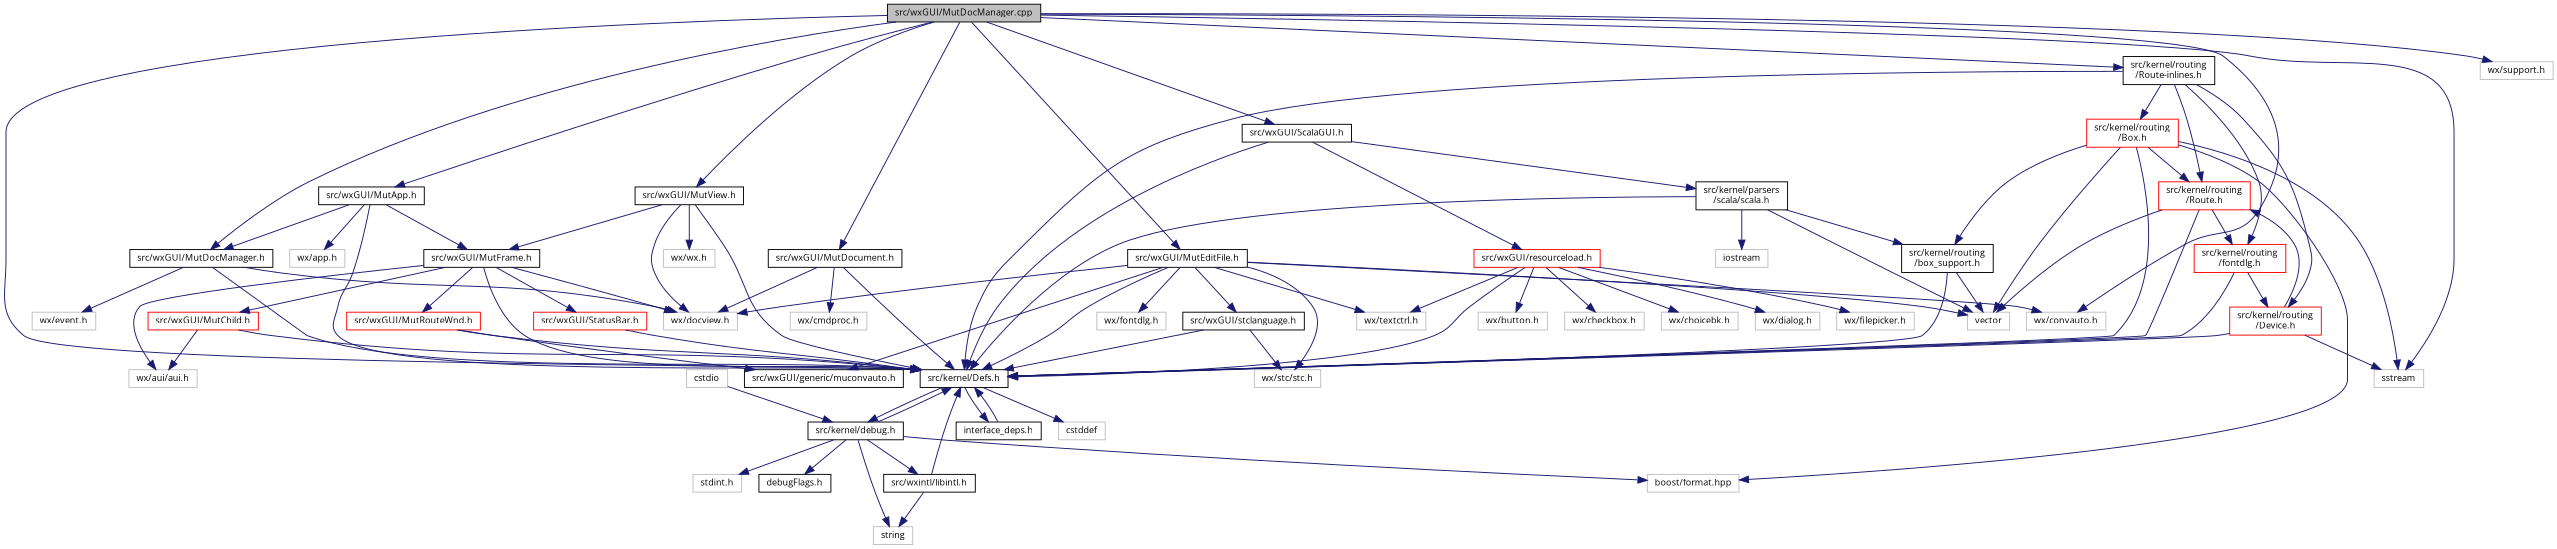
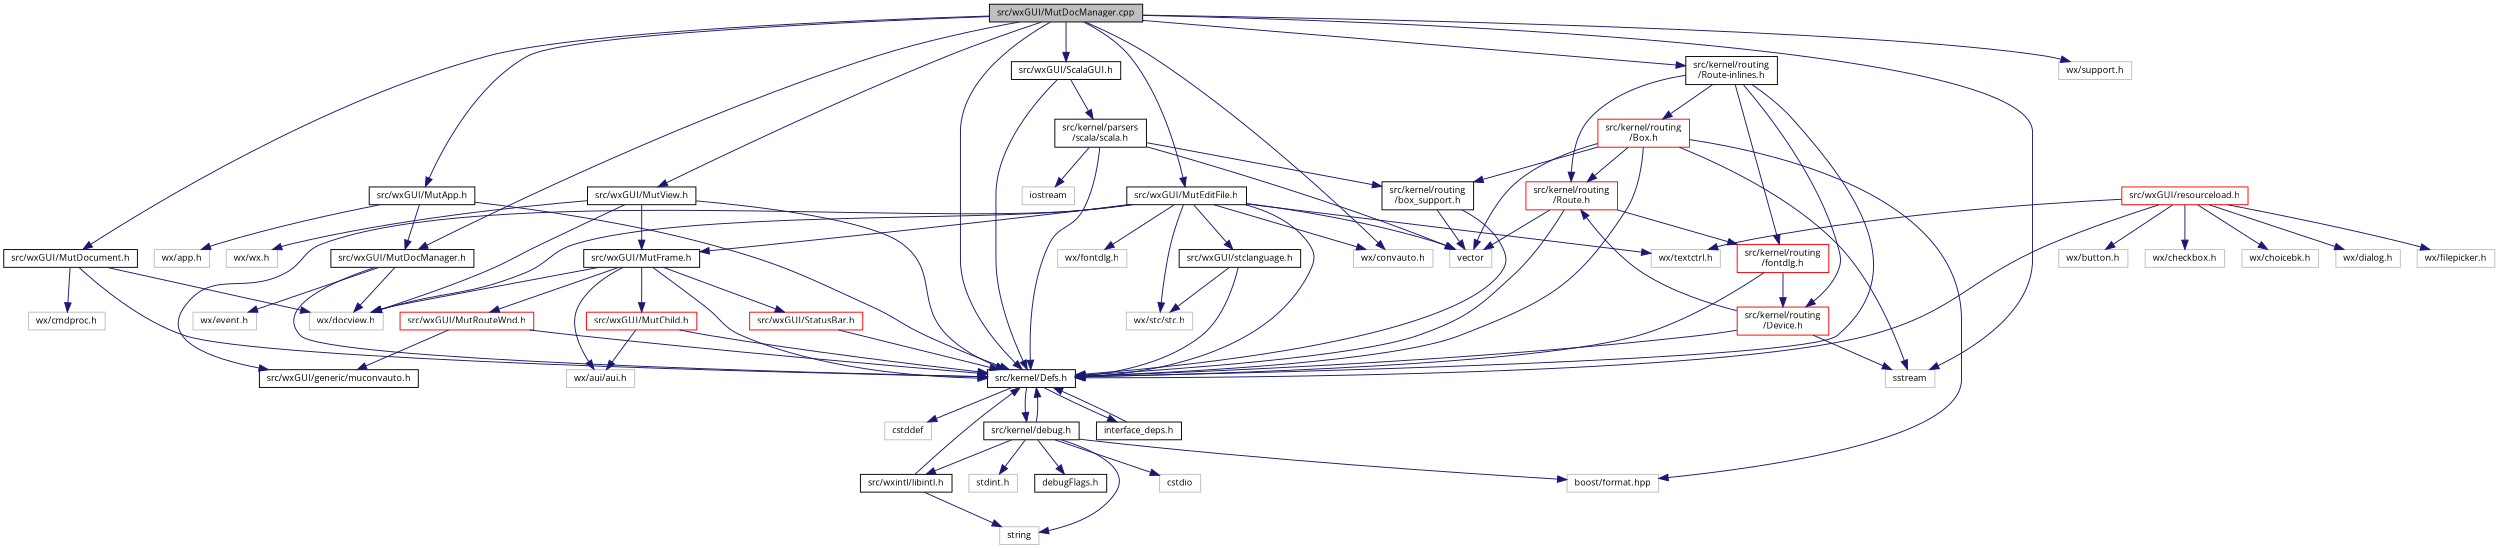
edge "src/wxGUI/ScalaGUI.h" -> "src/wxGUI/resourceload.h": removed
edge "src/wxGUI/MutApp.h" -> "src/wxGUI/MutFrame.h": now "src/wxGUI/MutEditFile.h" -> "src/wxGUI/MutFrame.h"
edge "cstdio" -> "src/kernel/debug.h": reversed
